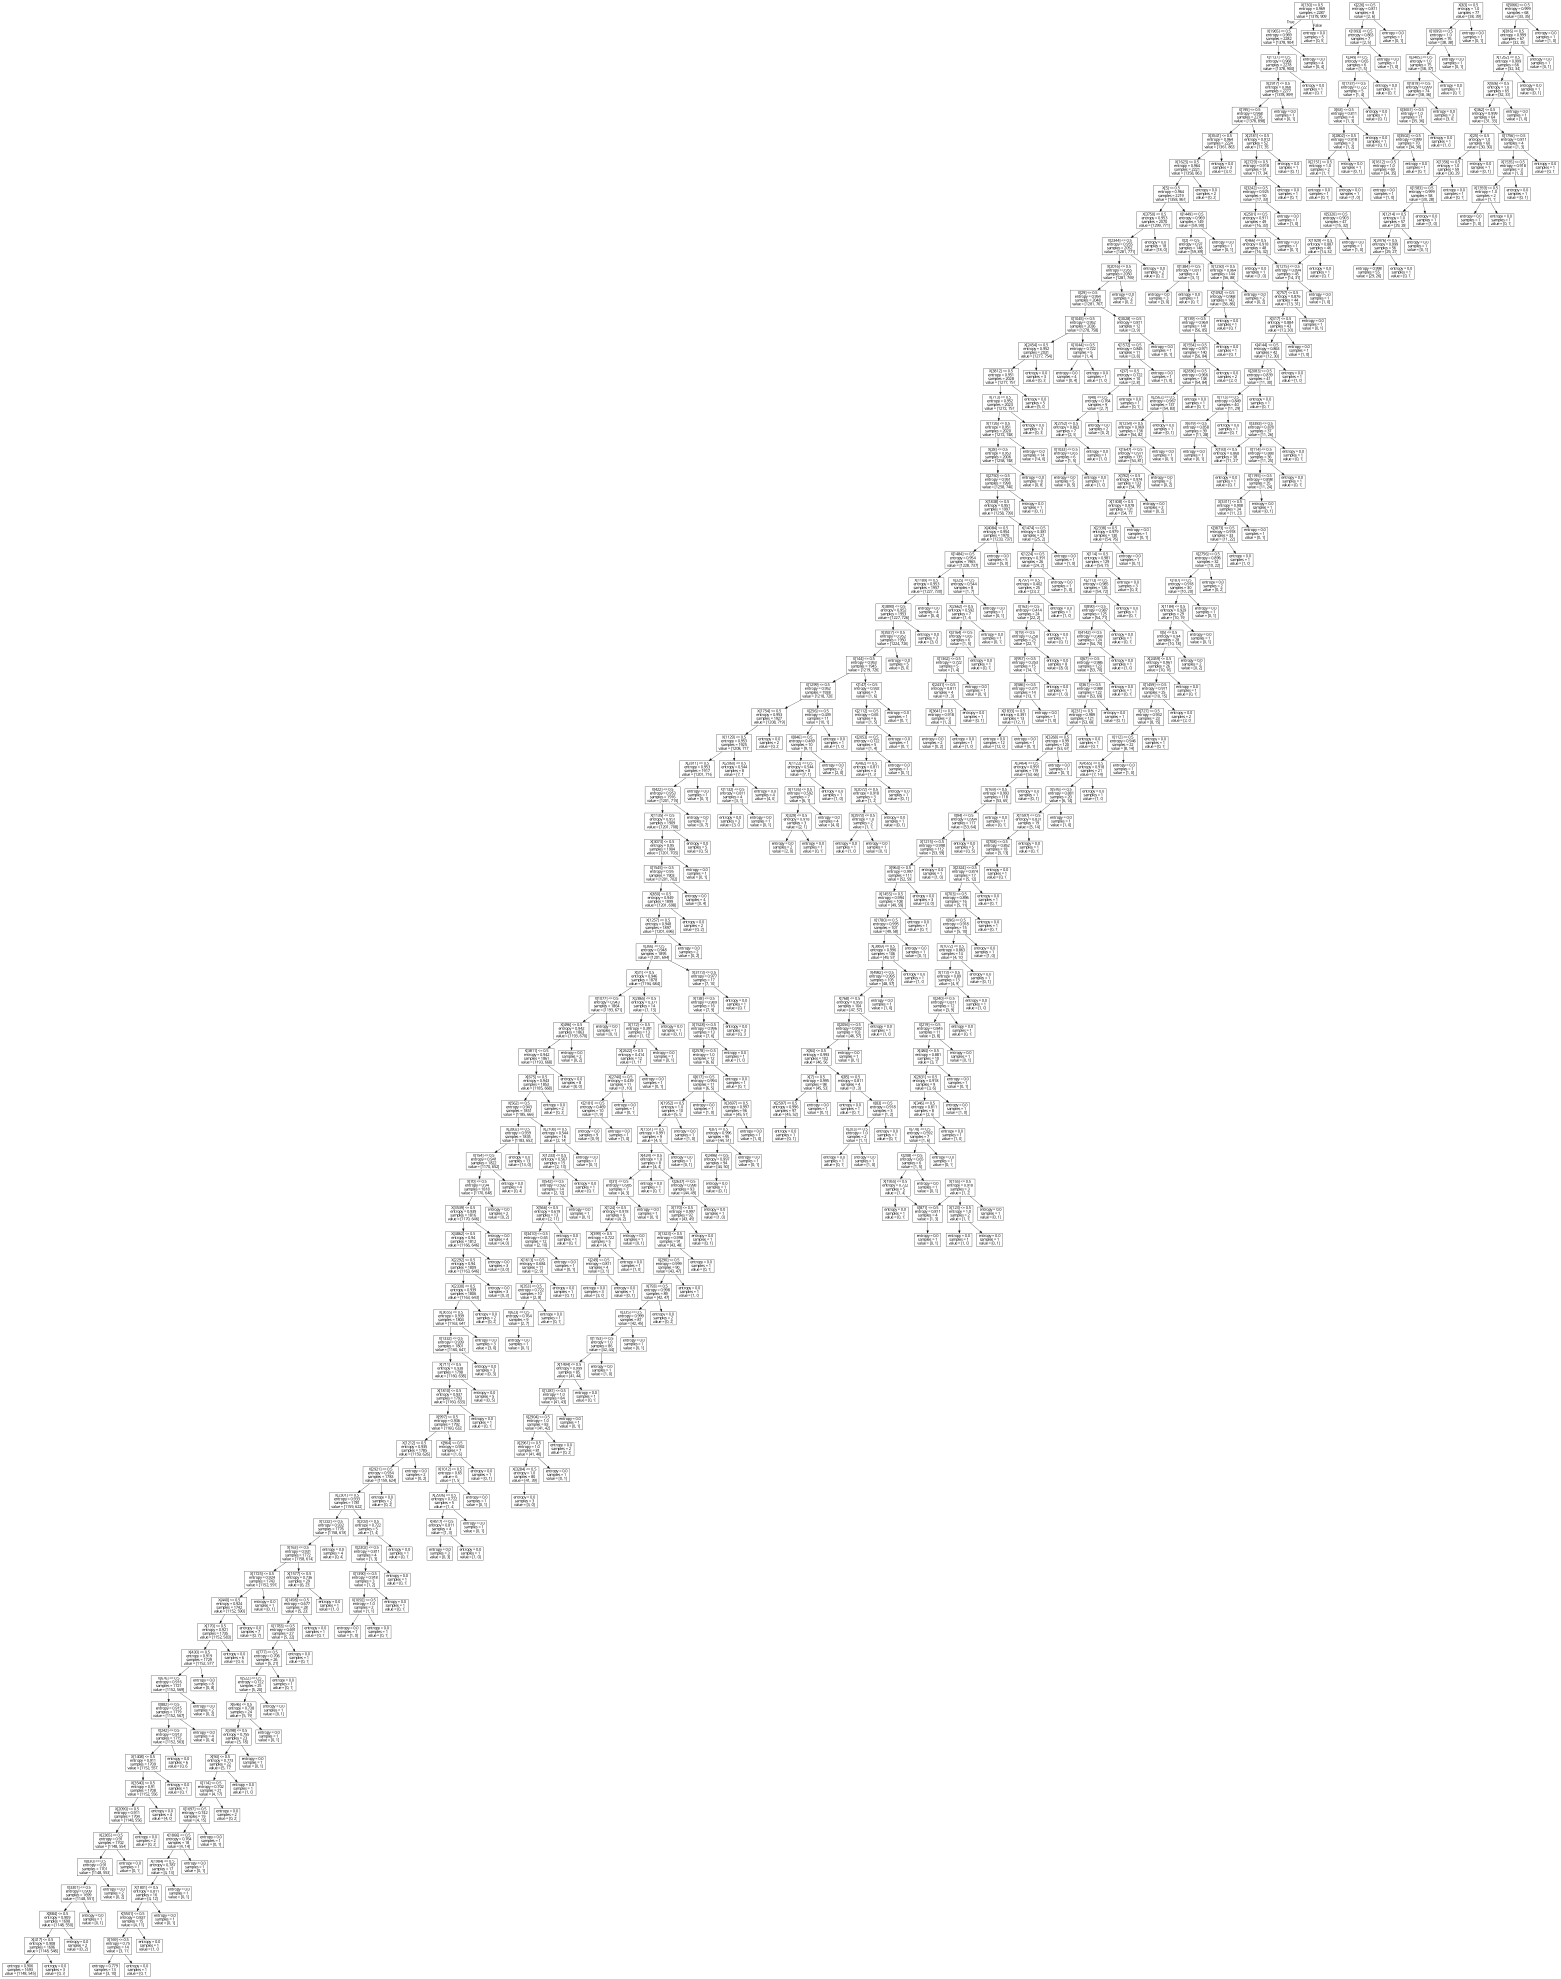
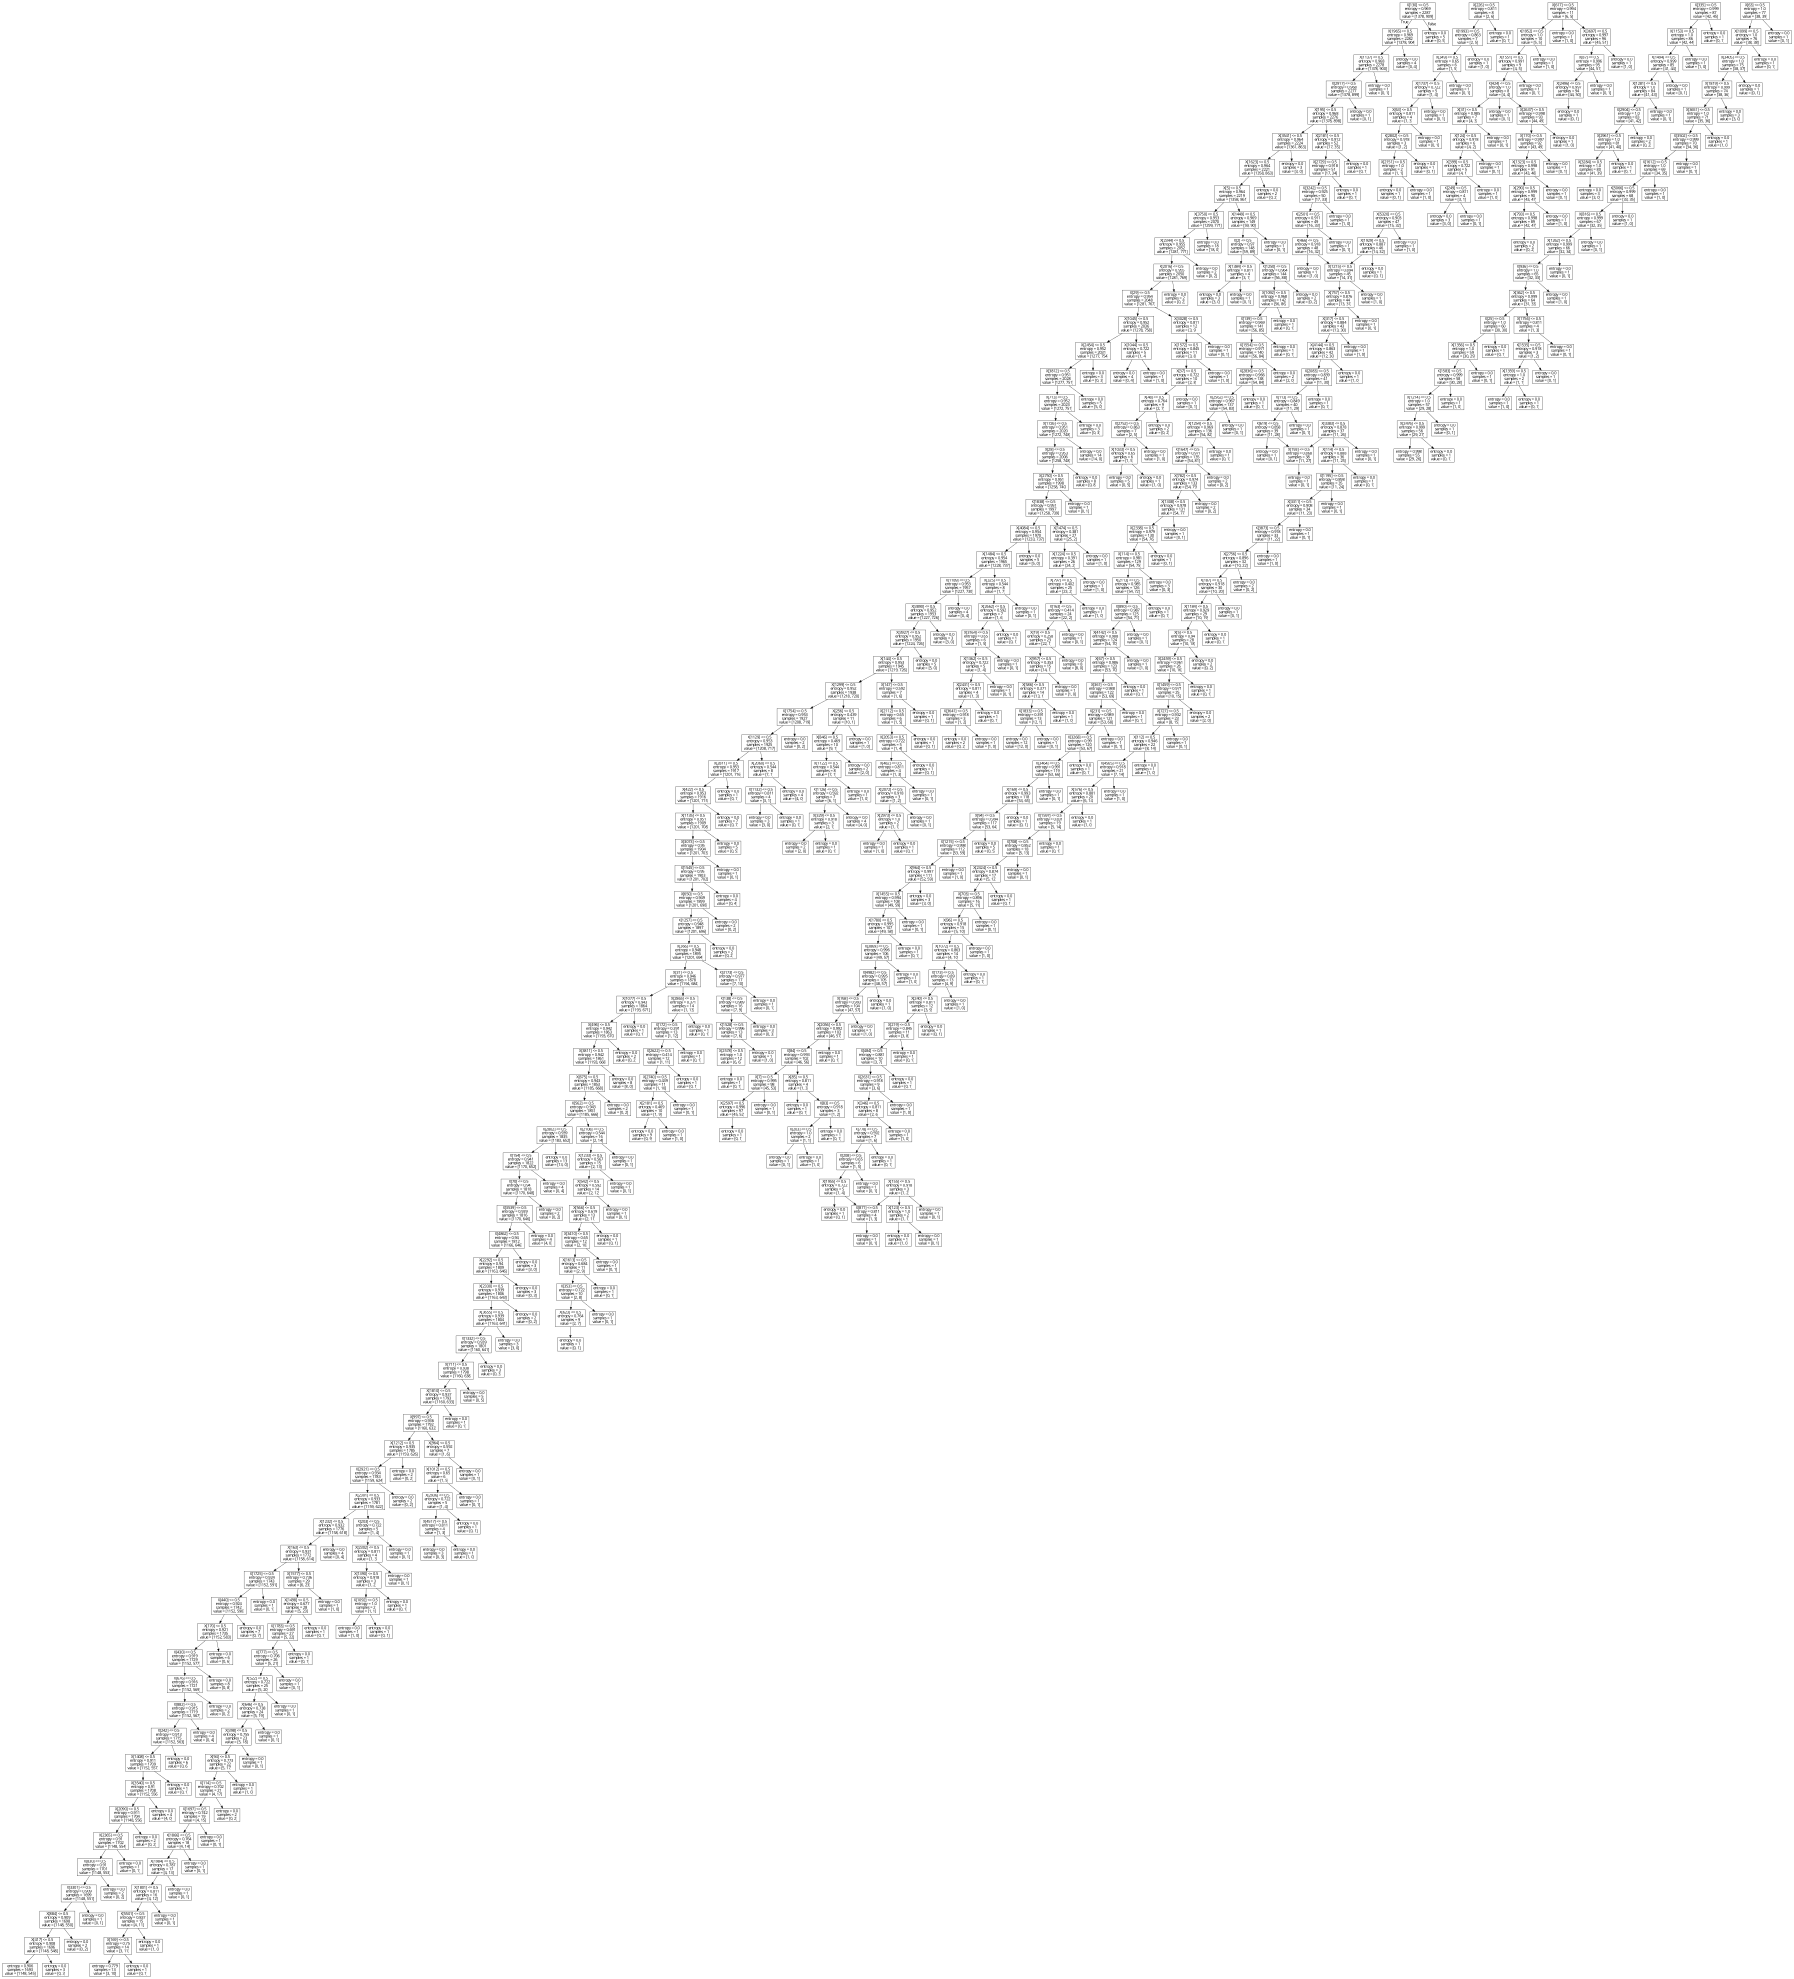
edge "X[1612] <= 0.5 entropy = 1.0 samples = 69 value = [34, 35]" -> "X[5066] <= 0.5 entropy = 0.999 samples = 68 value = [33, 35]": added
edge "X[2578] <= 0.5 entropy = 1.0 samples = 12 value = [6, 6]" -> "X[617] <= 0.5 entropy = 0.994 samples = 11 value = [6, 5]": removed
edge "X[793] <= 0.5 entropy = 0.998 samples = 89 value = [42, 47]" -> "X[335] <= 0.5 entropy = 0.999 samples = 87 value = [42, 45]": removed
